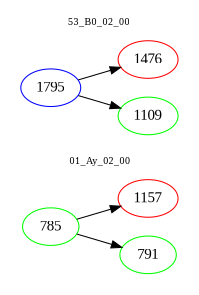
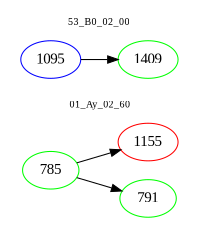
node "1476": removed
node "1795": label "1795" -> "1095"
node "1109": label "1109" -> "1409"
cluster "01_Ay_02_00": label "01_Ay_02_00" -> "01_Ay_02_60"
node "1157": label "1157" -> "1155"
